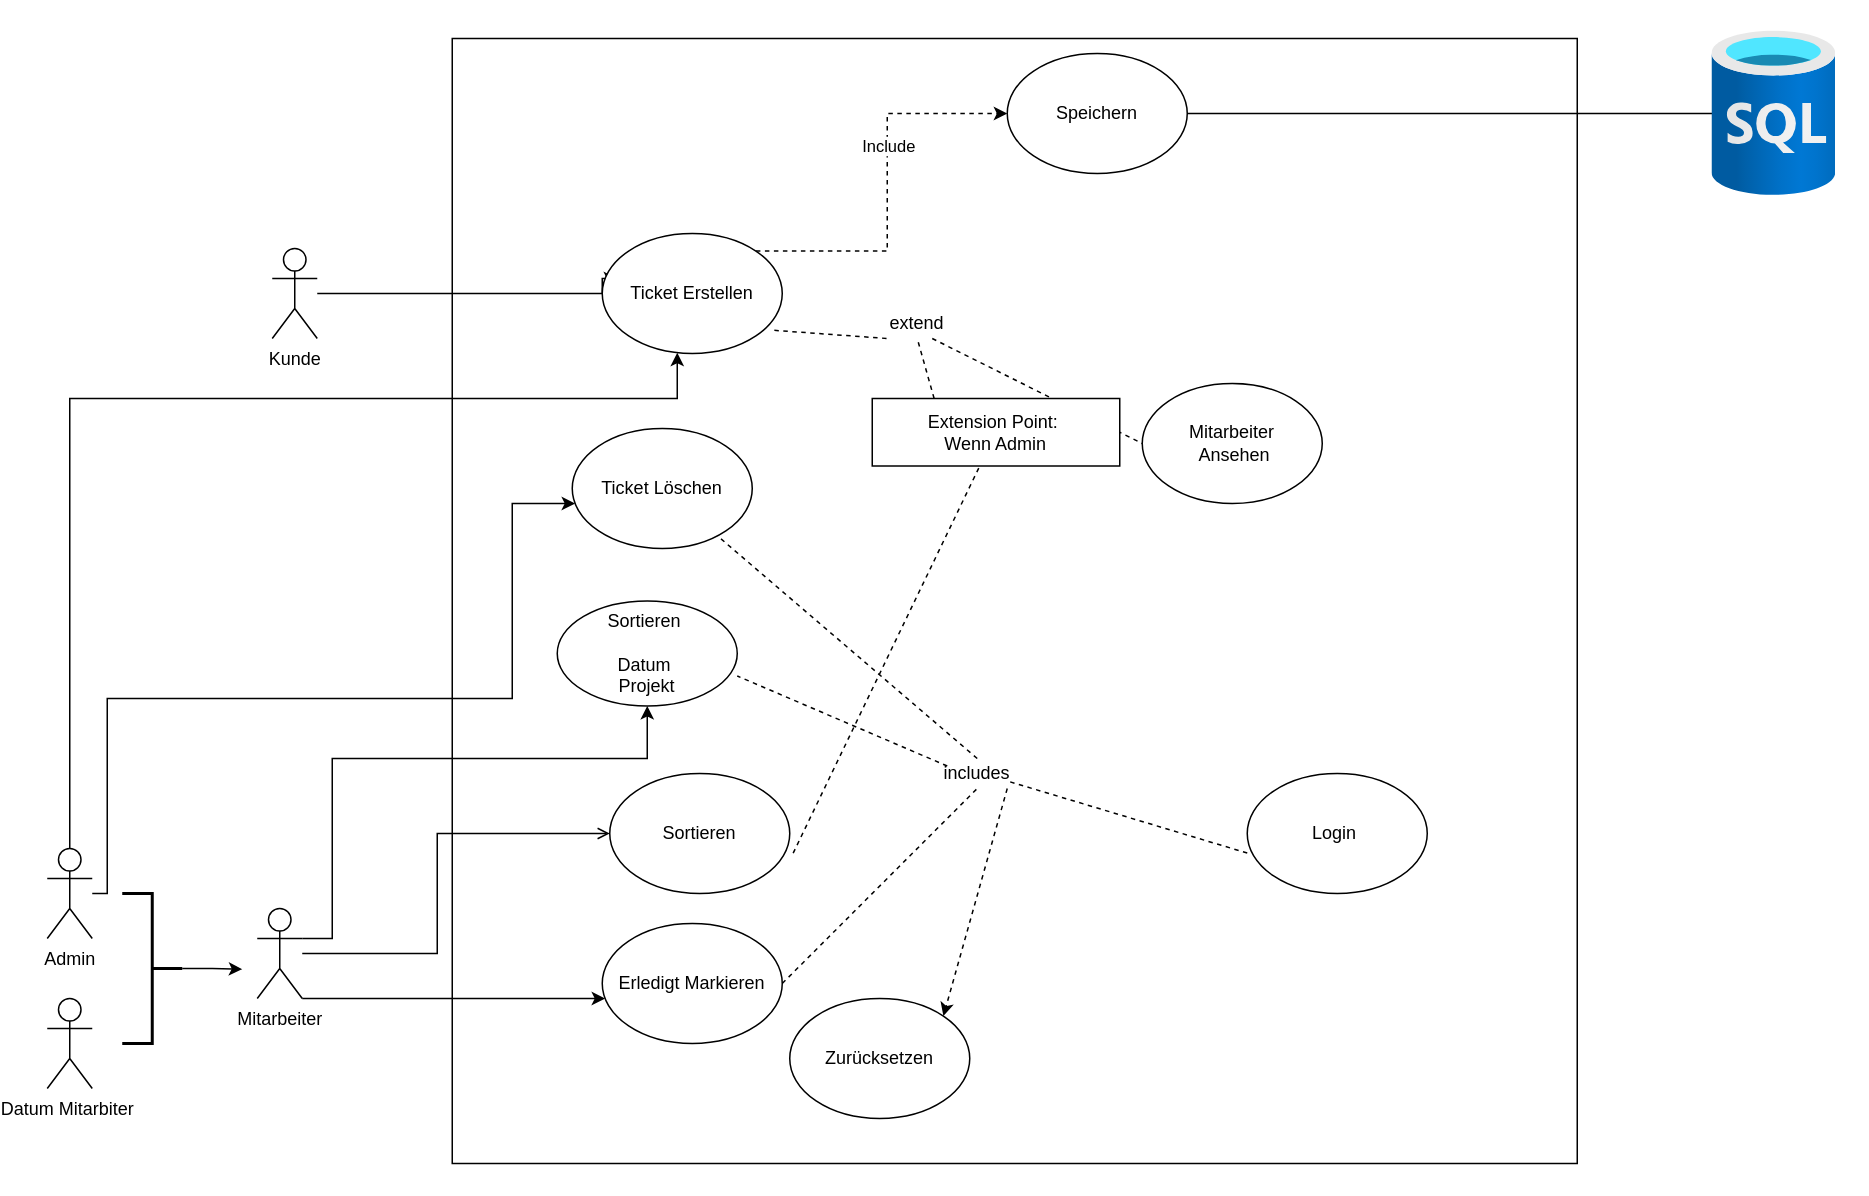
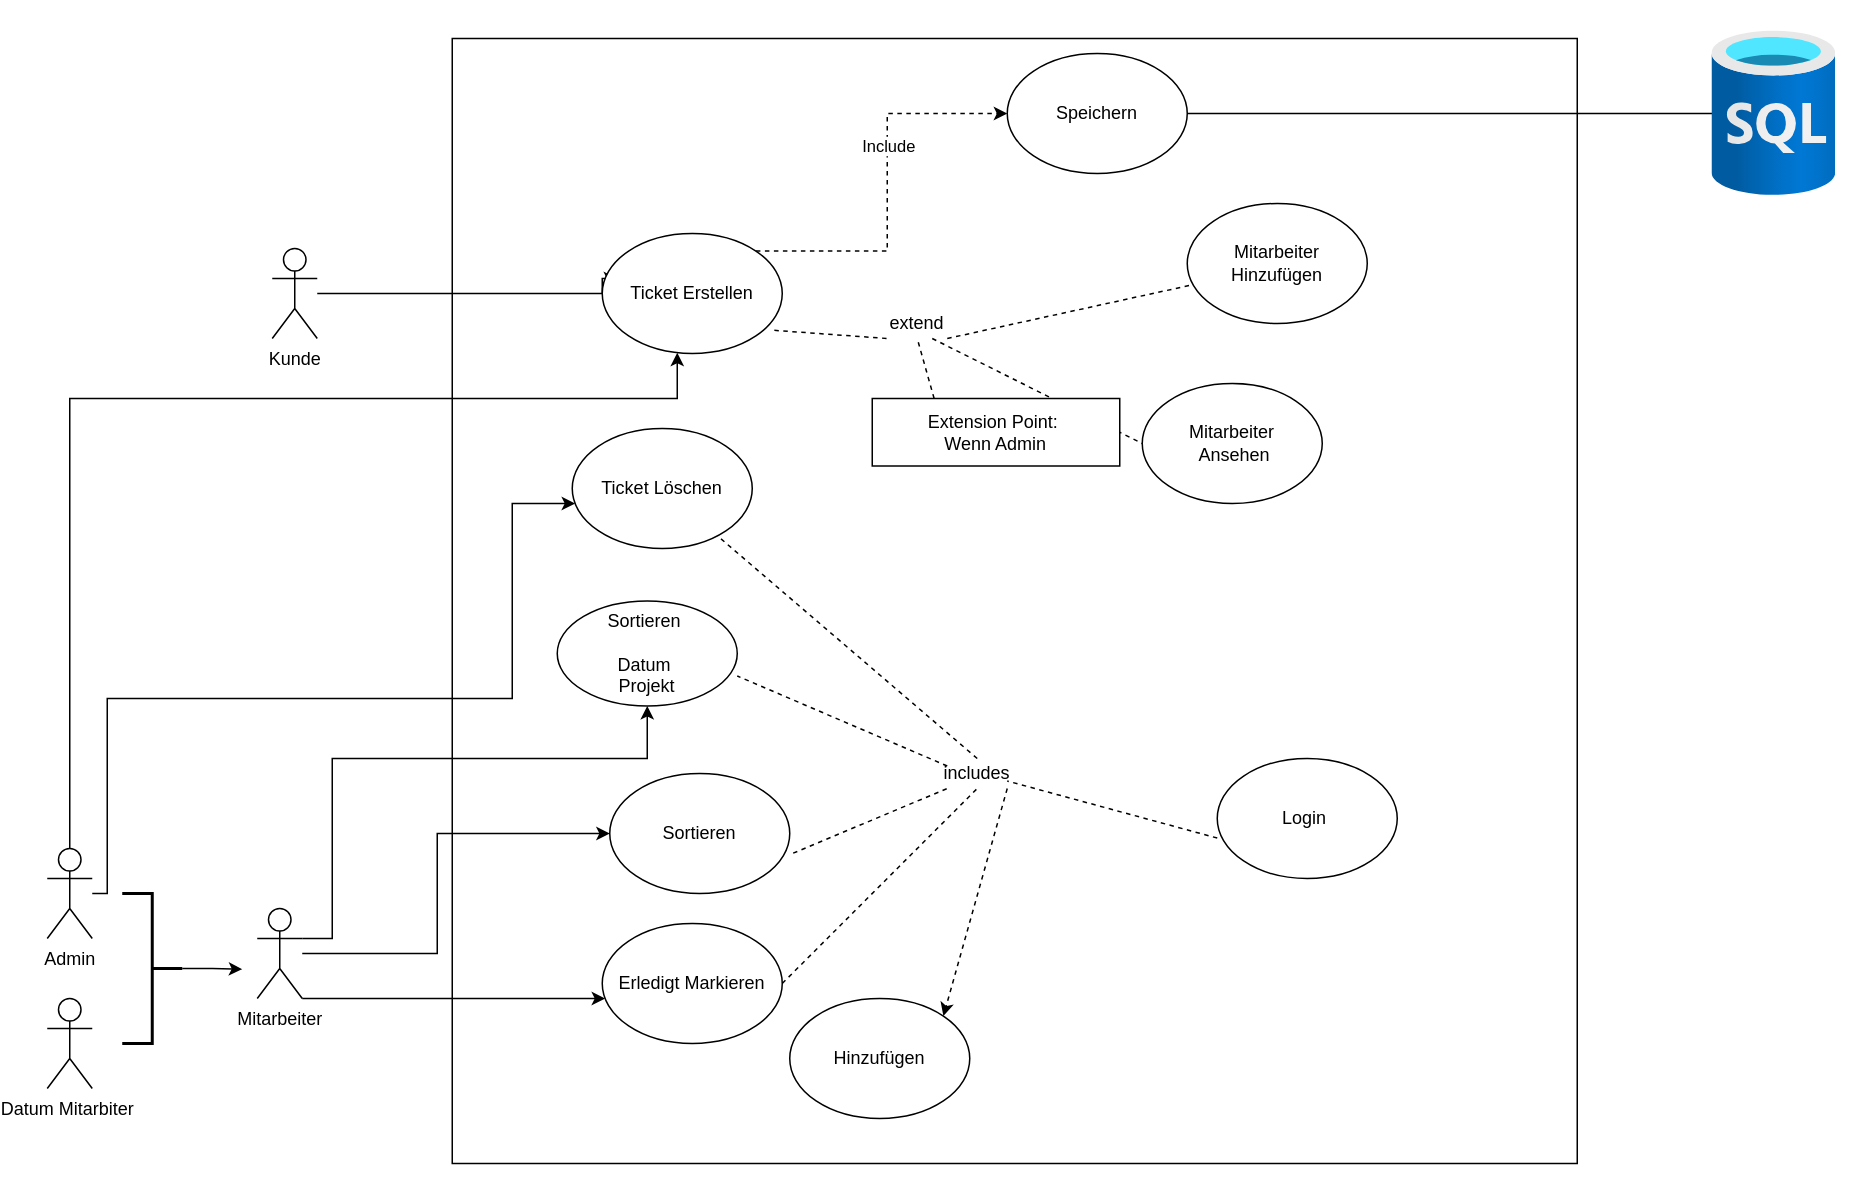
node "Mitarbeiter Hinzufügen": added
edge "Mitarbeiter Hinzufügen" -- "extend": added
edge "Extension Point: Wenn Admin" -- "Sortieren": now "includes" -- "Sortieren"
edge "Mitarbeiter" -> "Sortieren": arrowhead open -> classic
node "Login": moved (1337, 833) -> (1307, 818)
node "Zurücksetzen": label "Zurücksetzen" -> "Hinzufügen"
